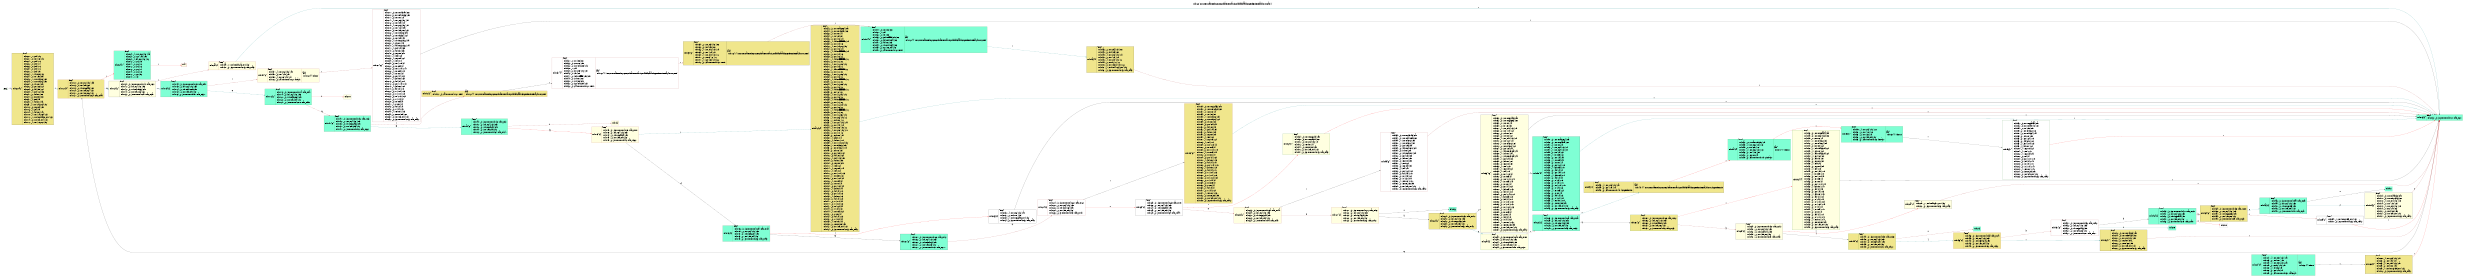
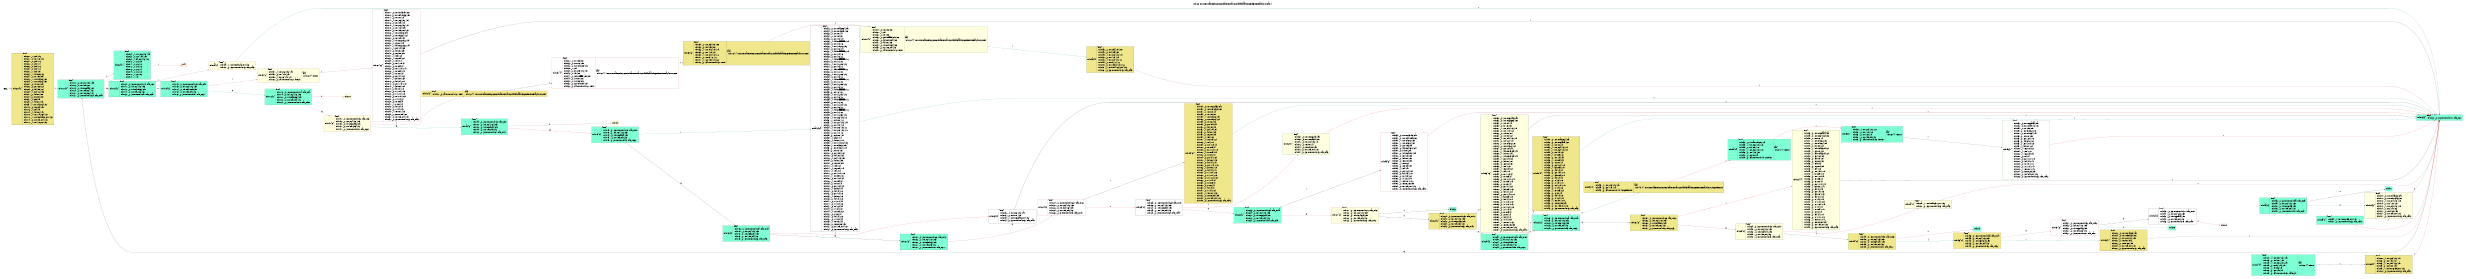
node "0x401d7d [40]": fillcolor aquamarine -> lightyellow
node "0x401720 [29]": fillcolor khaki -> aquamarine
node "0x40173d [28]": fillcolor lightyellow -> aquamarine
node "0x401791 [28]": fillcolor aquamarine -> lightyellow
node "0x401a48 [289]": fillcolor khaki -> white
node "0x4017c9 [28]": fillcolor lightyellow -> aquamarine
edge "0x401e53 [166]" -> "0x4019e7 [97]": now "0x4018a9 [28]" -> "0x4019e7 [97]"
node "0x4019e7 [97]": fillcolor aquamarine -> khaki
node "0x401989 [28]": removed
node "0x401855 [28]": fillcolor lightyellow -> aquamarine
node "0x40196d [28]": fillcolor aquamarine -> white
node "0x401ef9 [12]": fillcolor white -> aquamarine
node "0x4018a9 [28]": fillcolor lightyellow -> aquamarine
